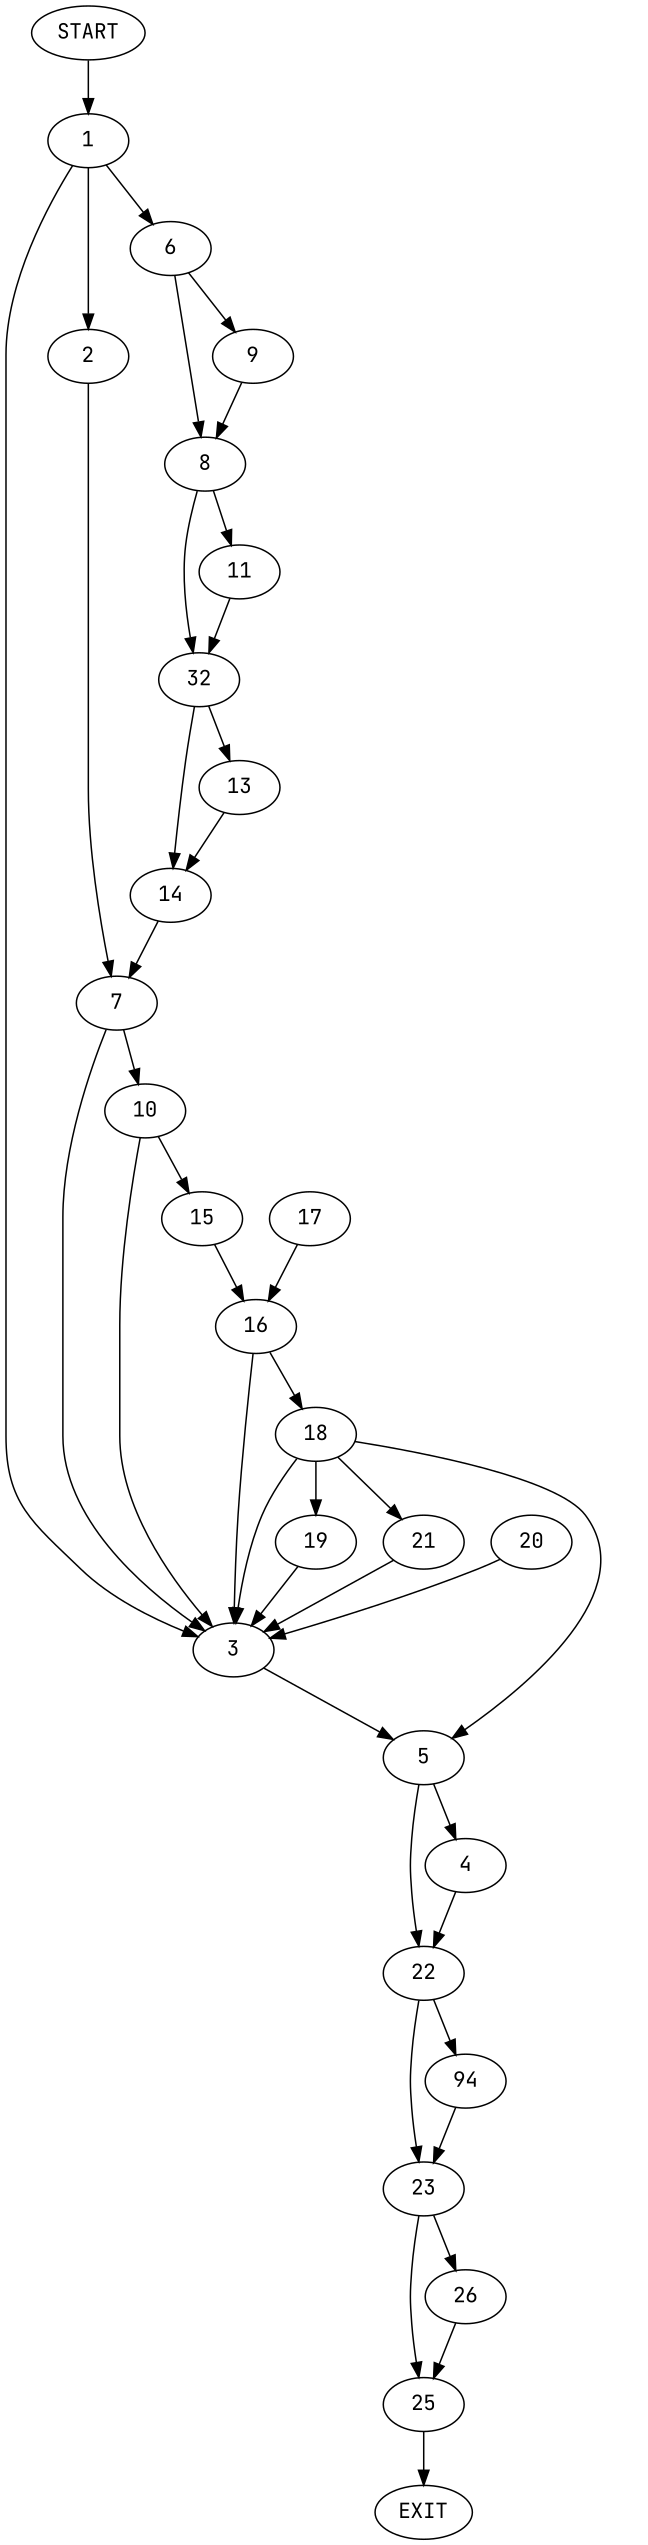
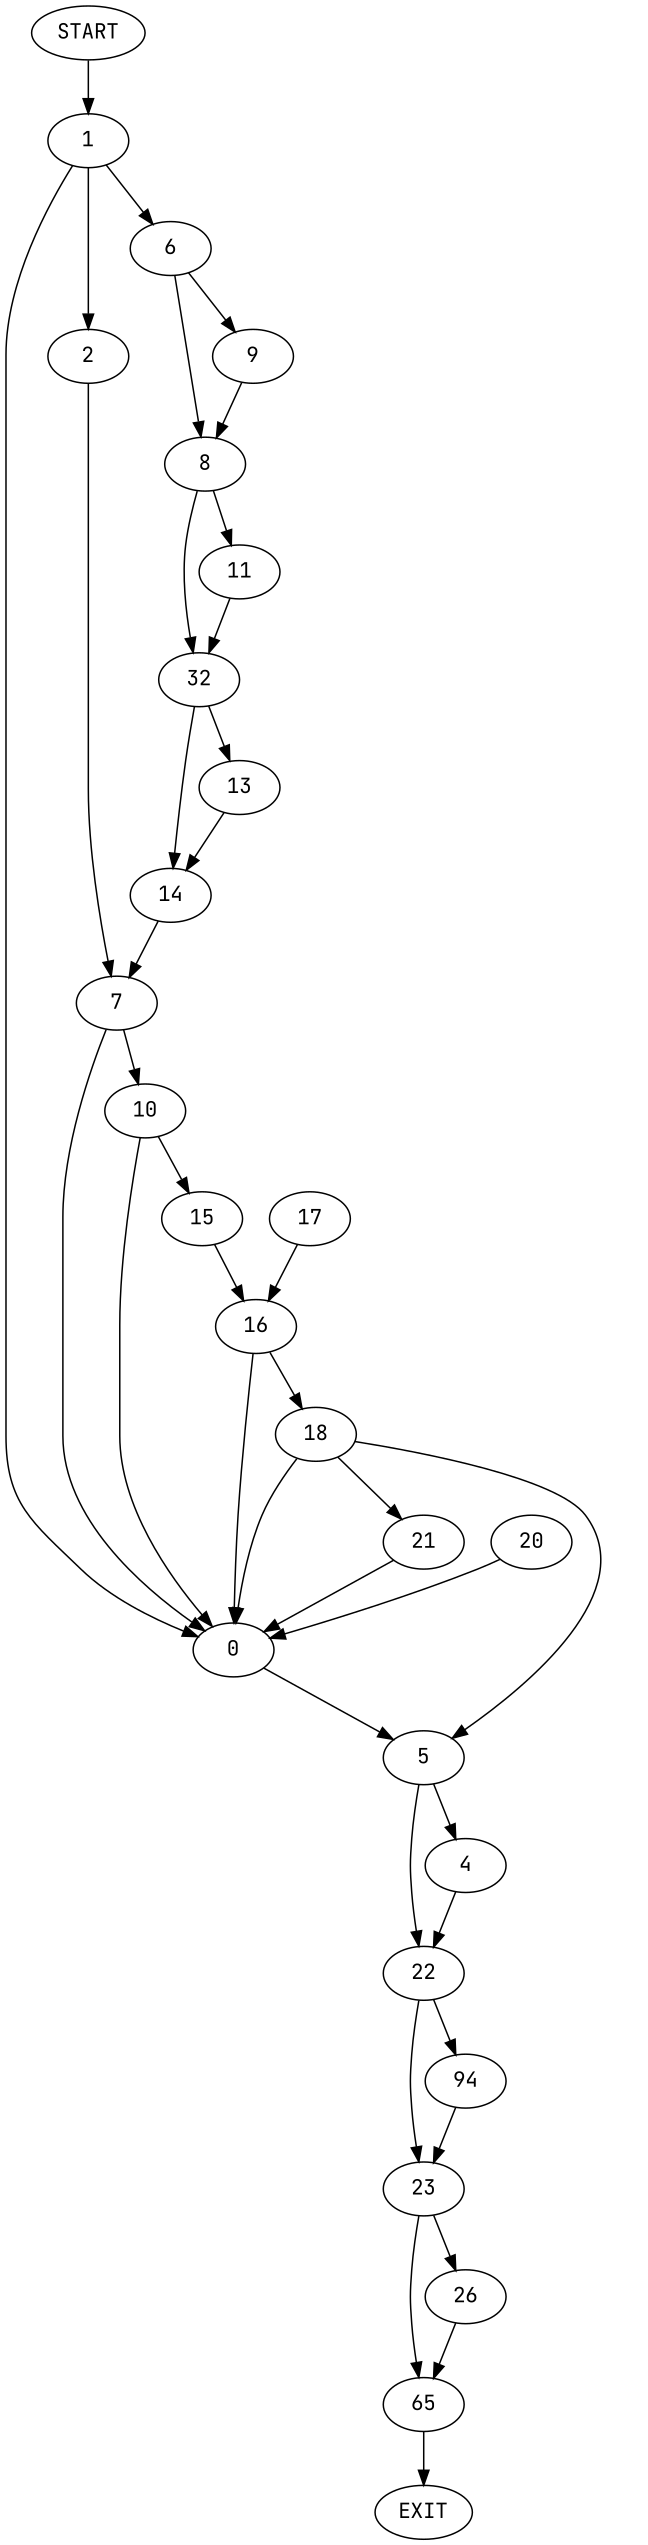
node "19": removed
node "3": label "3" -> "0"
node "25": label "25" -> "65"
